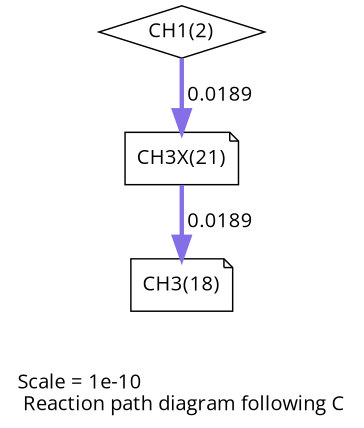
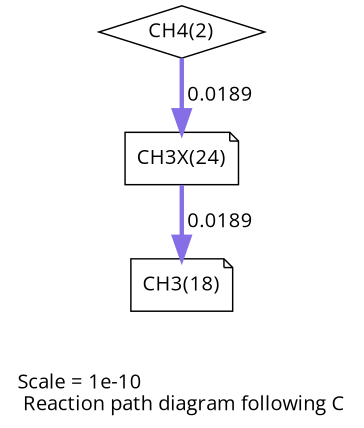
node "CH1(2)": label "CH1(2)" -> "CH4(2)"
node "CH3X(21)": label "CH3X(21)" -> "CH3X(24)"
